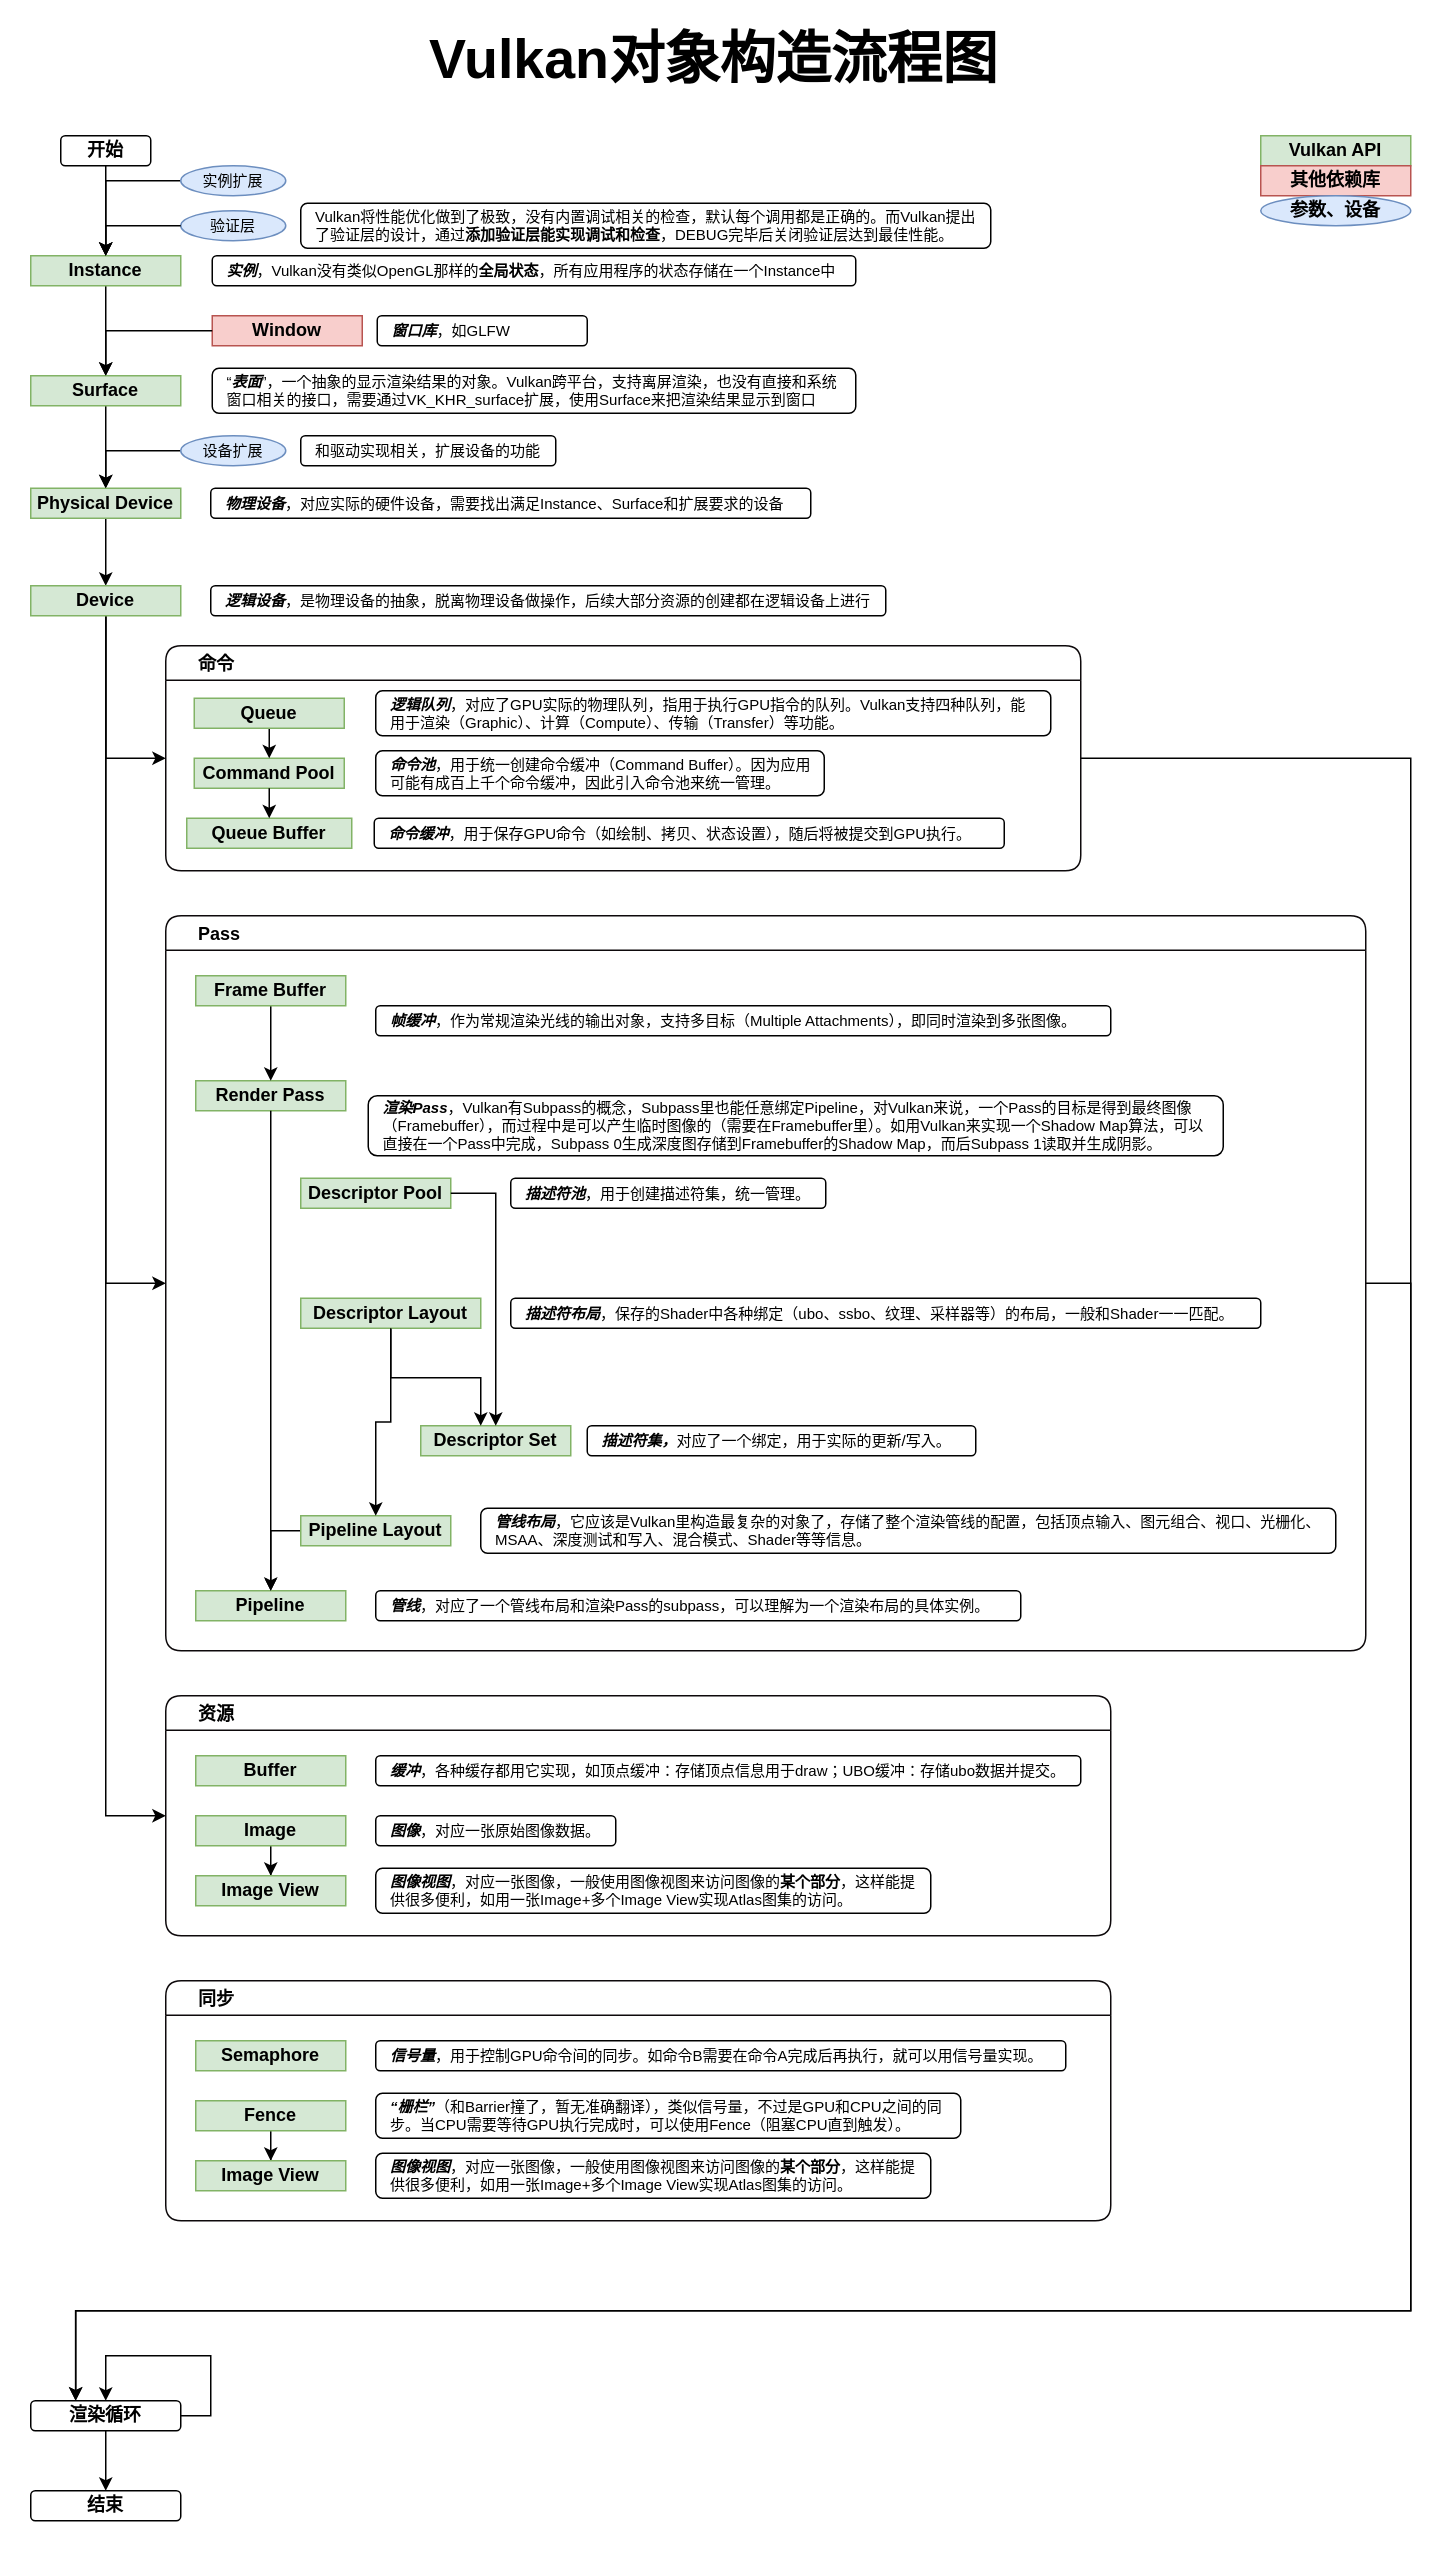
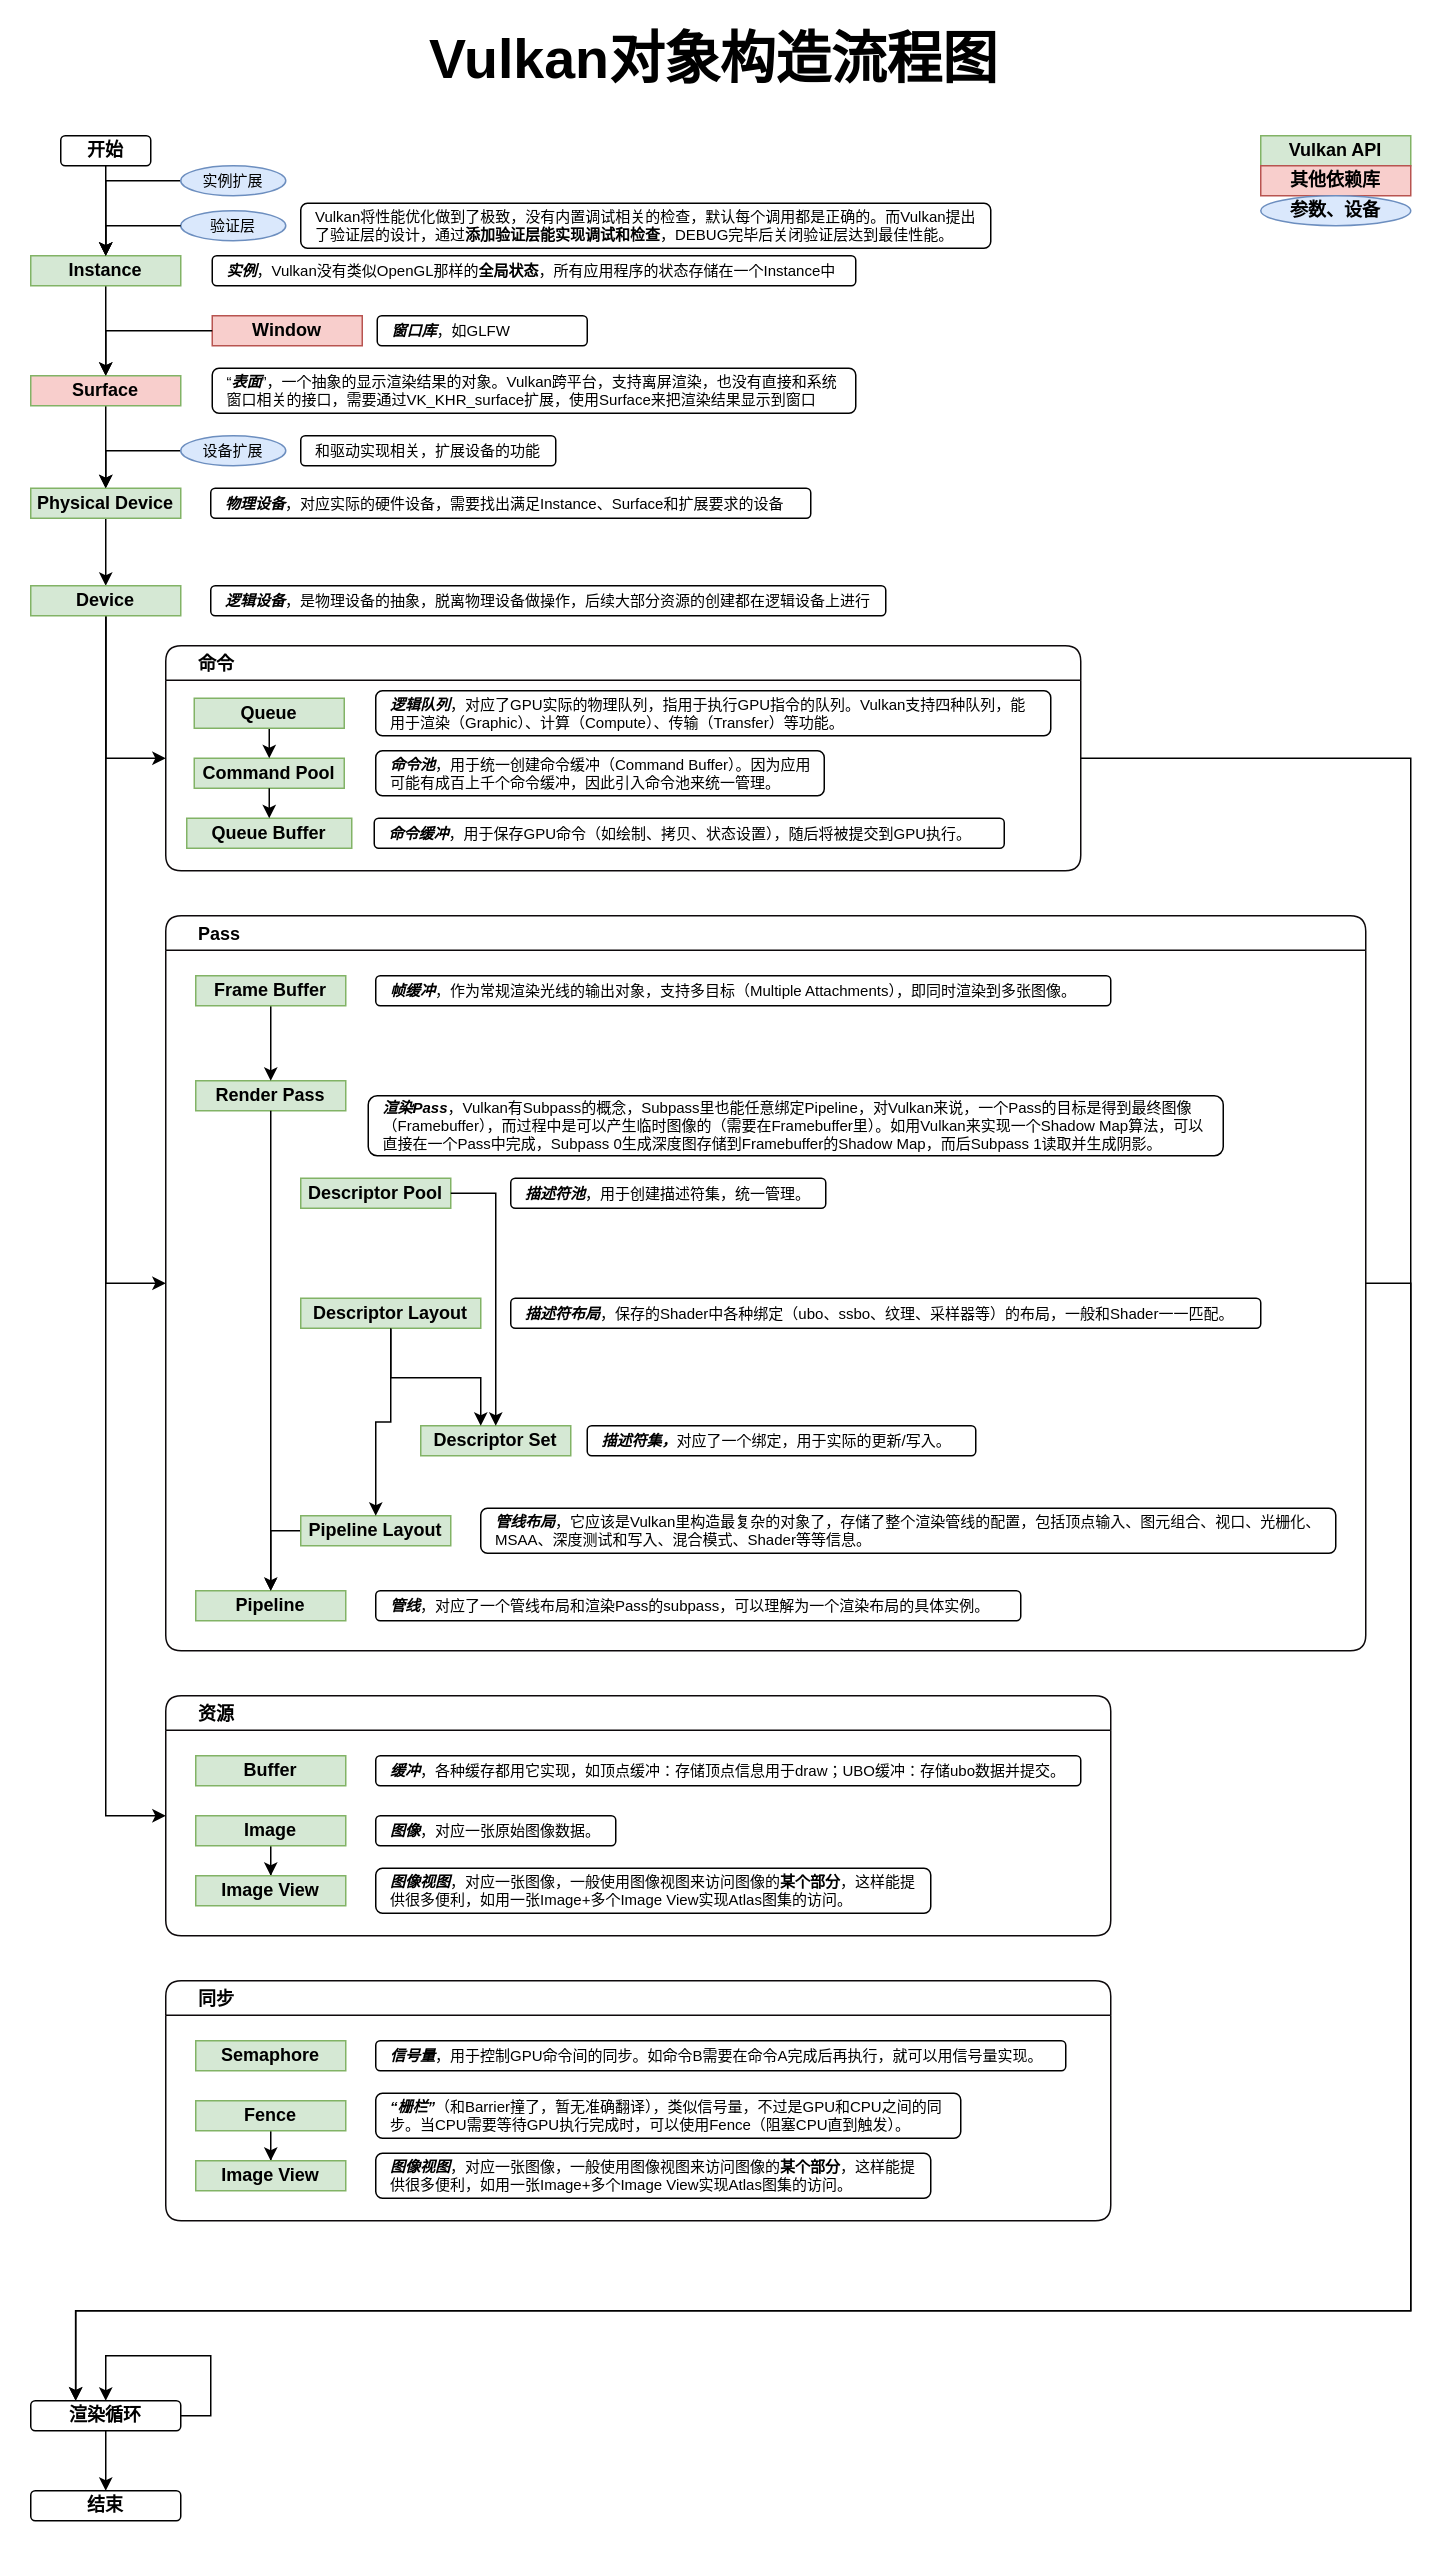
node "Surface": fillcolor #d5e8d4 -> #f8cecc
node "帧缓冲，作为常规渲染光线的输出对象，支持多目标（Multiple Attachments），即同时渲染到多张图像。": moved (743, 1021) -> (743, 991)
